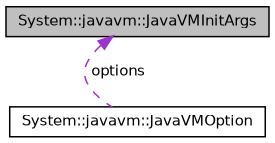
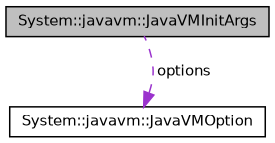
edge "System::javavm::JavaVMOption" -> "System::javavm::JavaVMInitArgs": reversed
